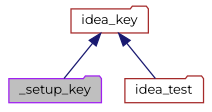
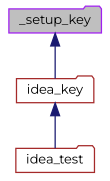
edge "_setup_key" -> "idea_key": reversed
